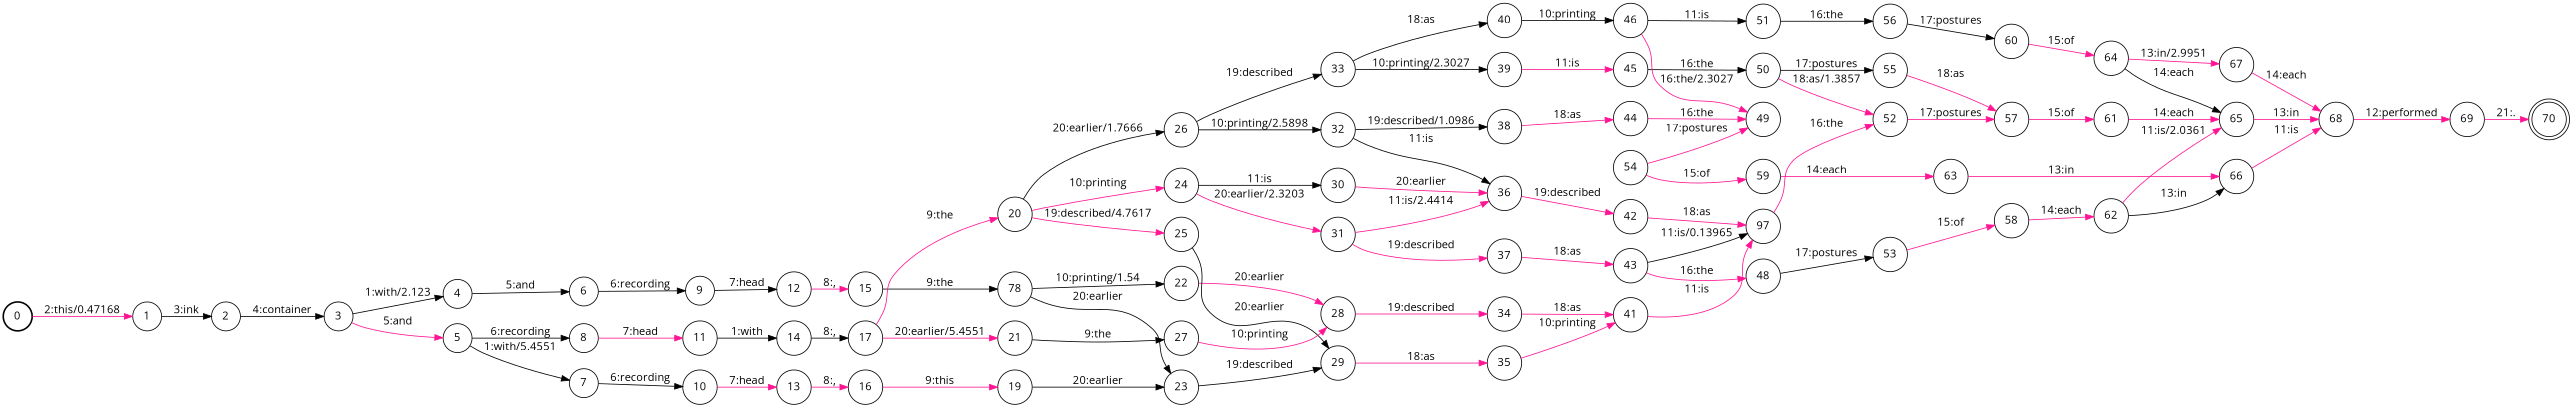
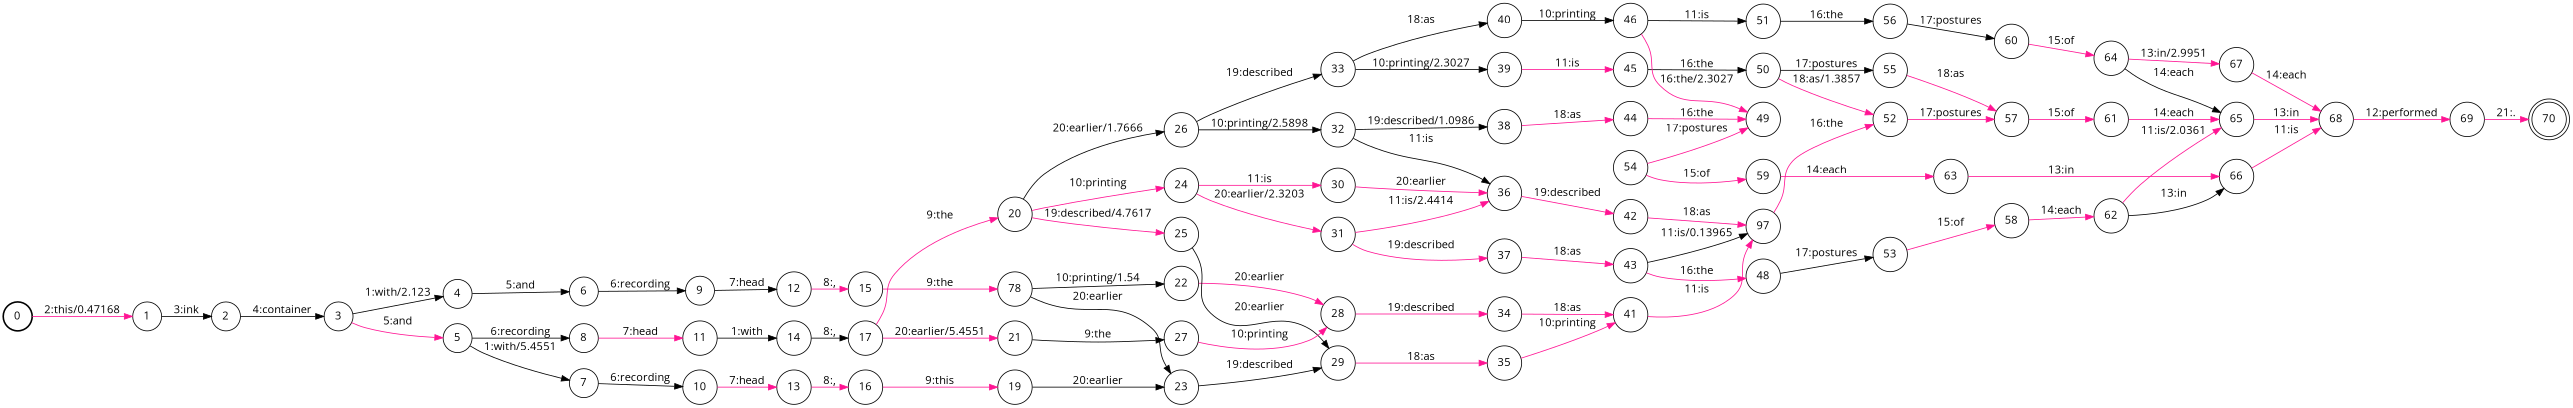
edge "24" -> "30": color black -> deeppink
edge "15" -> "78": color black -> deeppink
